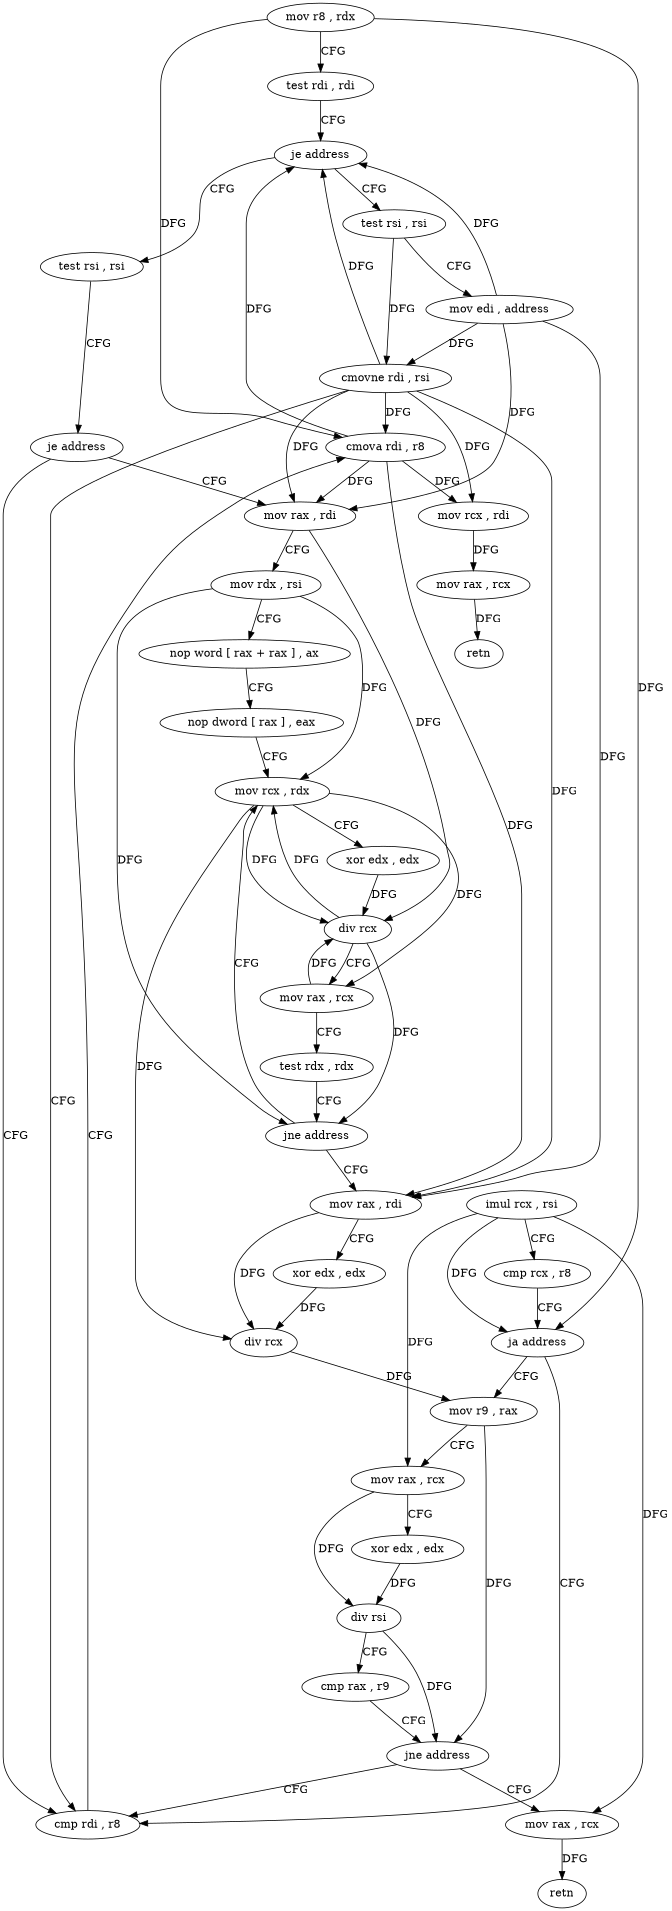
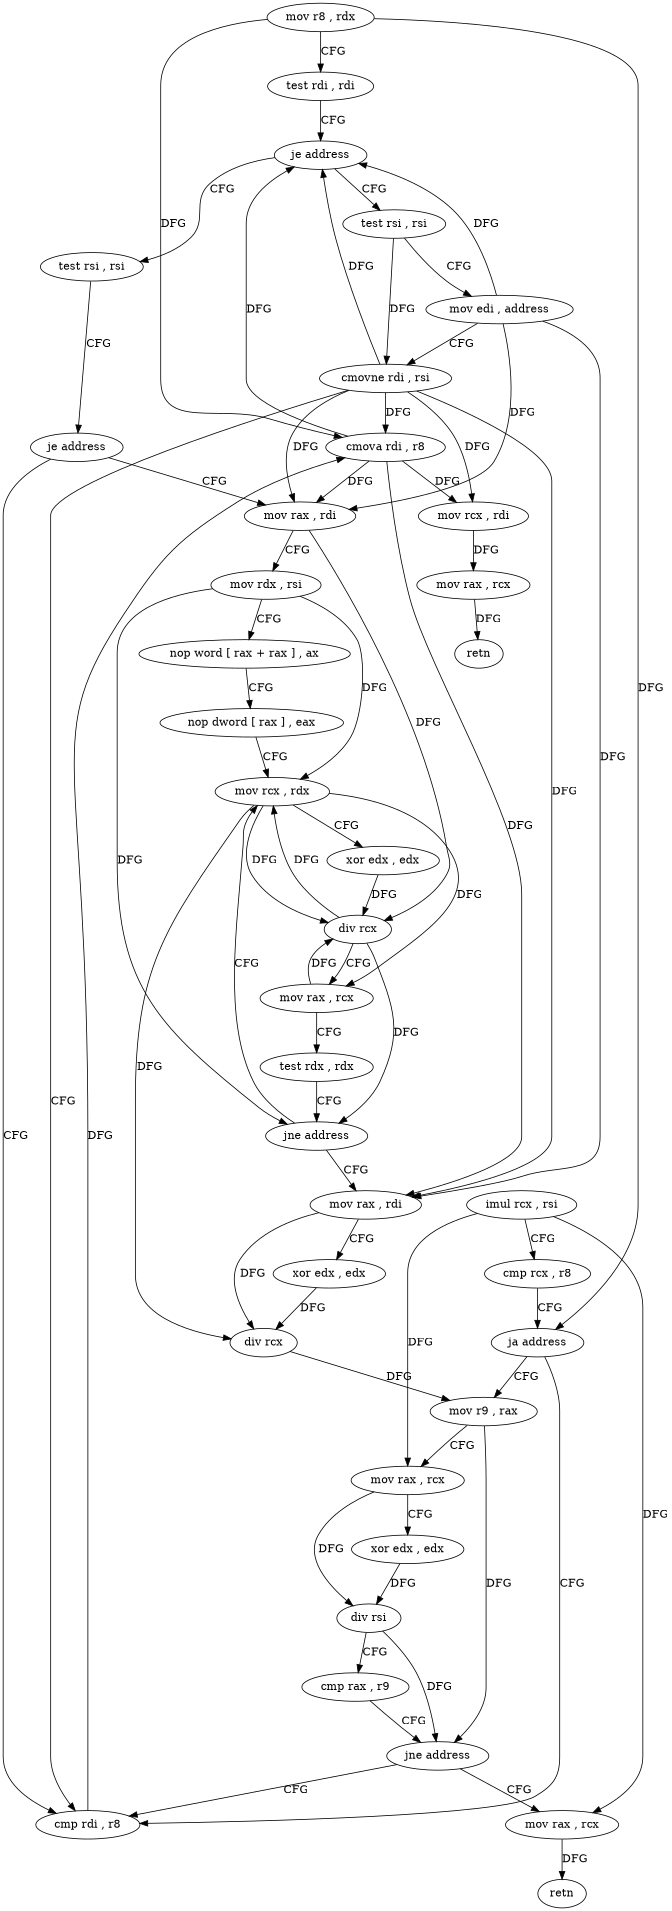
edge "mov edi , address" -> "cmovne rdi , rsi": label "DFG" -> "CFG"
edge "cmp rdi , r8" -> "cmova rdi , r8": label "CFG" -> "DFG"
edge "imul rcx , rsi" -> "ja address": removed, label "DFG"
